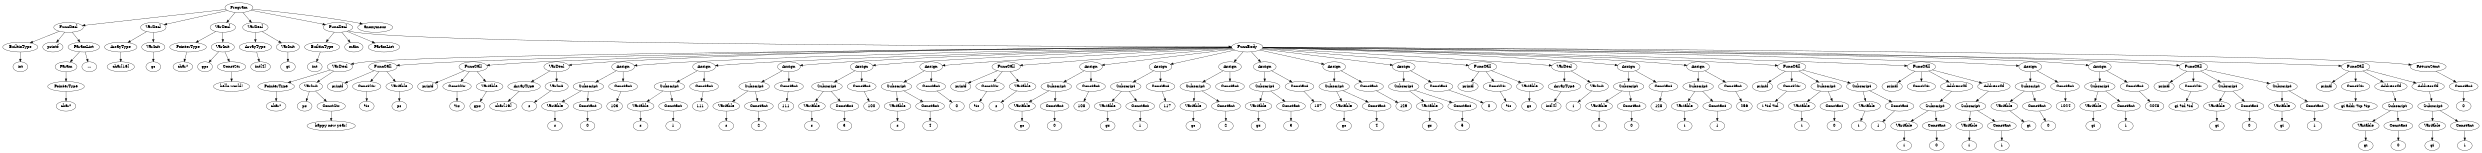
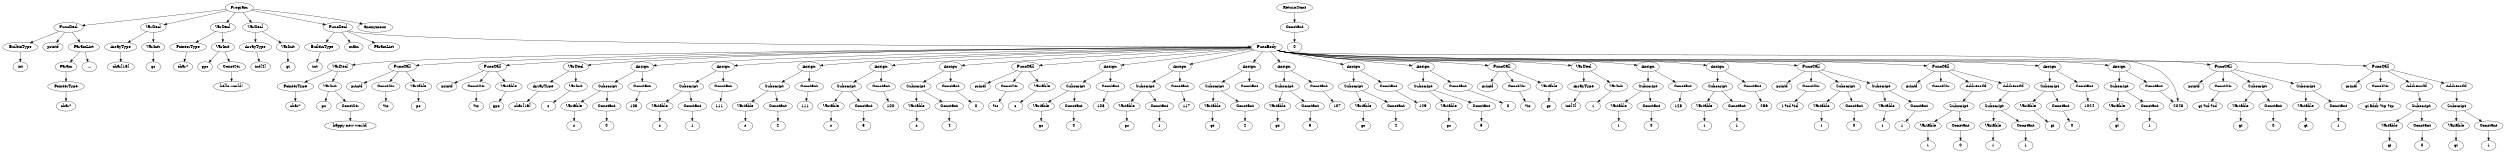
edge "FuncBody" -> "ReturnStmt": now "FuncBody" -> "2048"
node "happy new year!": label "happy new year!" -> "happy new world!"
